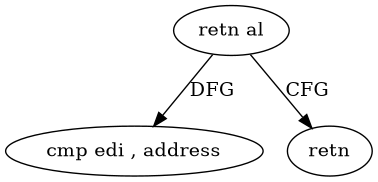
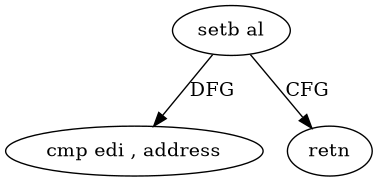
node "retn al": label "retn al" -> "setb al"
